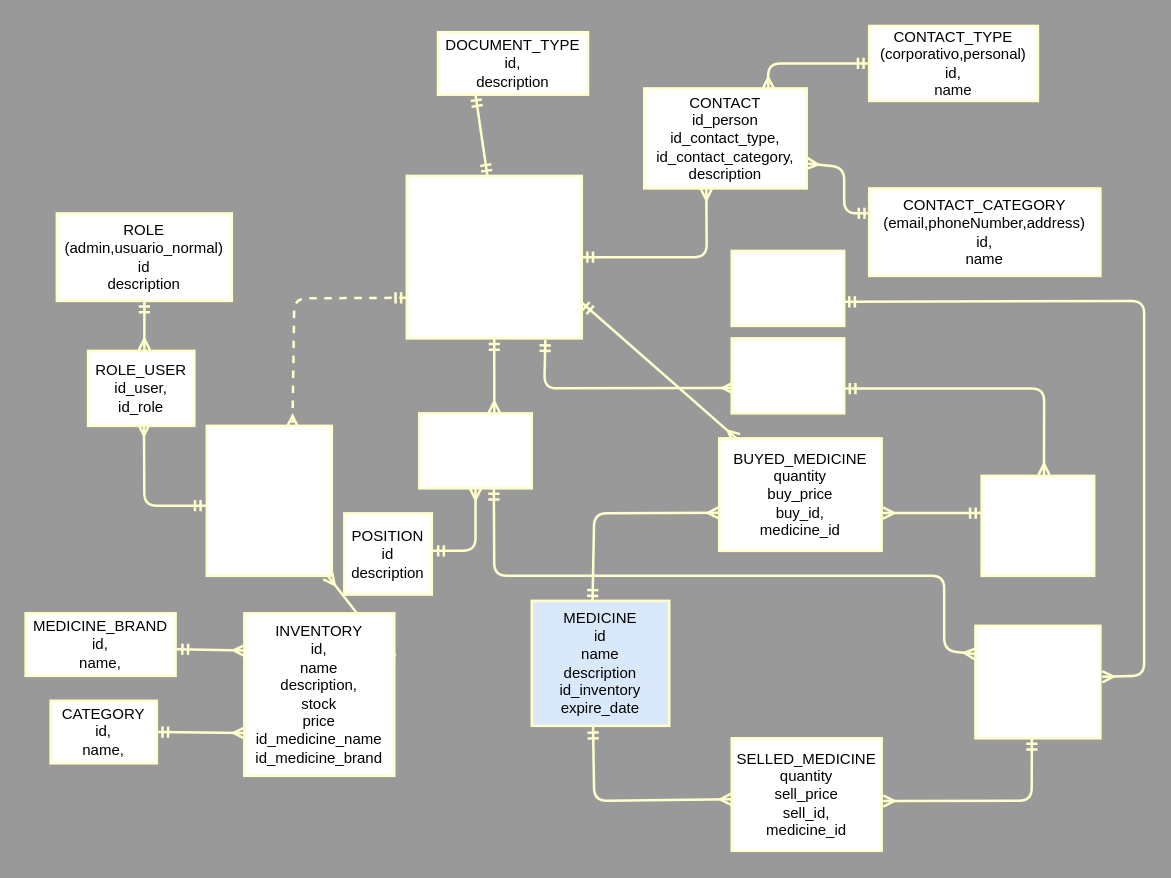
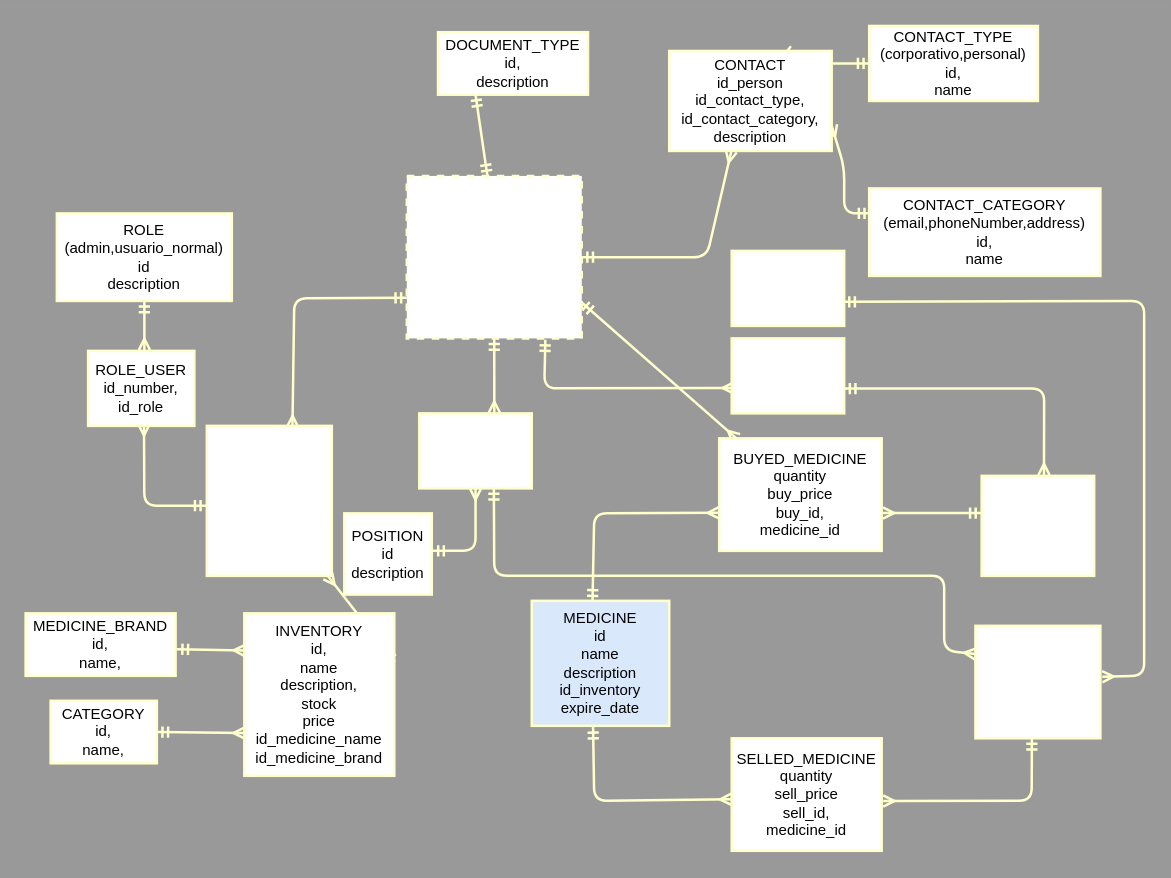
node "CONTACT id_person id_contact_type, id_contact_category, description": moved (726, 138) -> (751, 101)
node "PERSON id, name document_number, id_document_type": style solid -> dashed
edge "PERSON id, name document_number, id_document_type" -- "USER id, id_person username, password, email, Access_token, refresh_token": style dashed -> solid
node "ROLE_USER id_user, id_role": label "ROLE_USER id_user, id_role" -> "ROLE_USER id_number, id_role"
